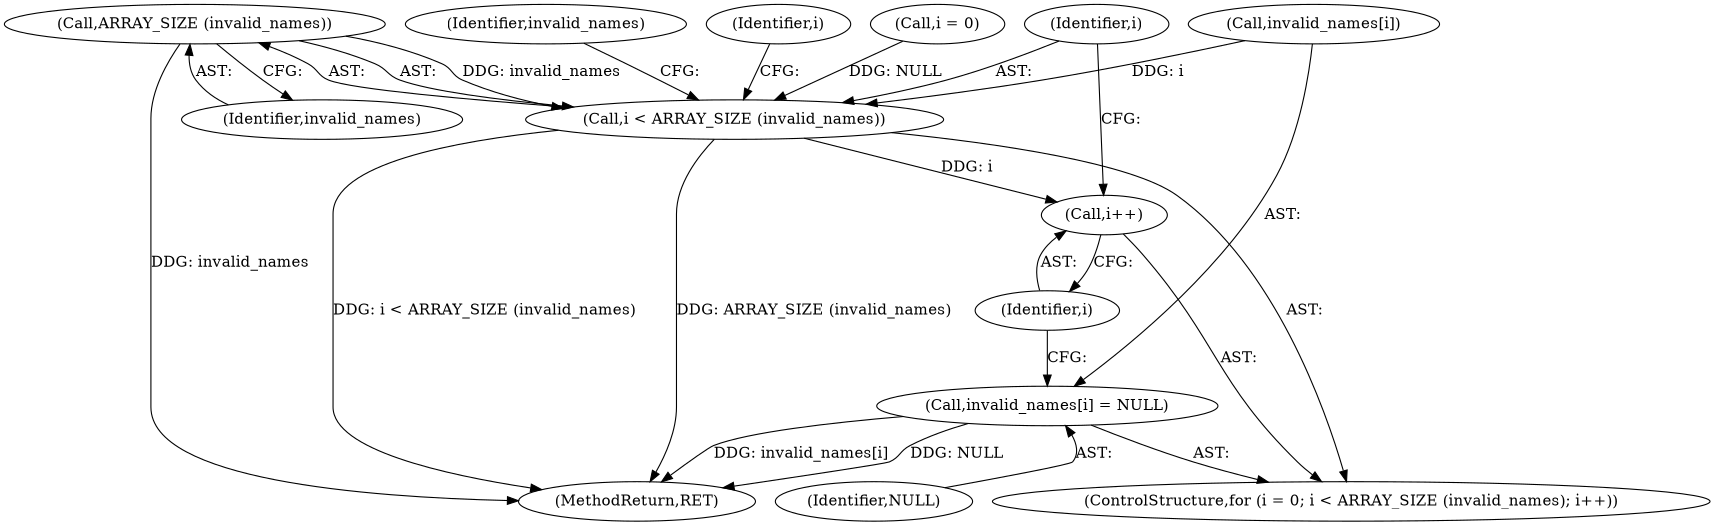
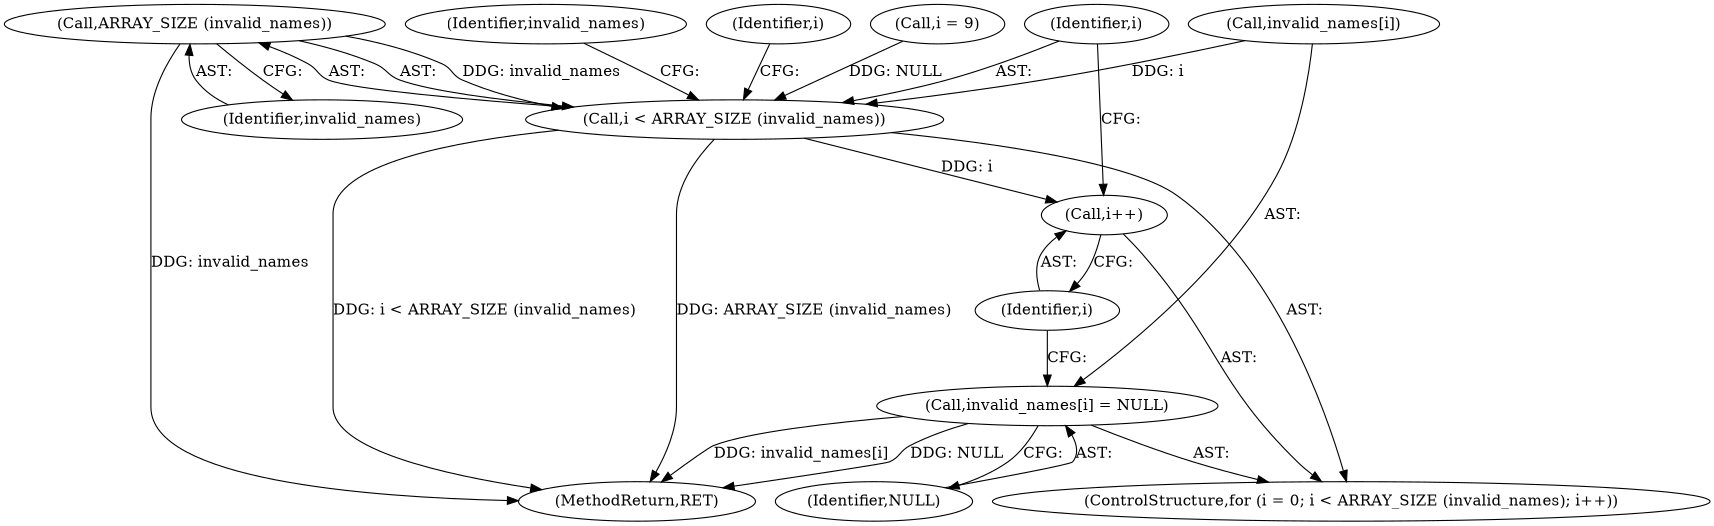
node "(Call,i = 0)": label "(Call,i = 0)" -> "(Call,i = 9)"
edge "(Call,invalid_names[i] = NULL)" -> "(Identifier,NULL)": added, label "CFG:"
